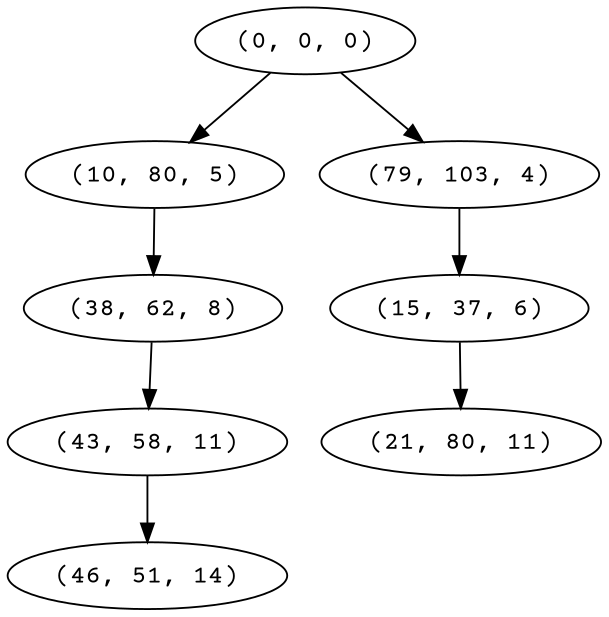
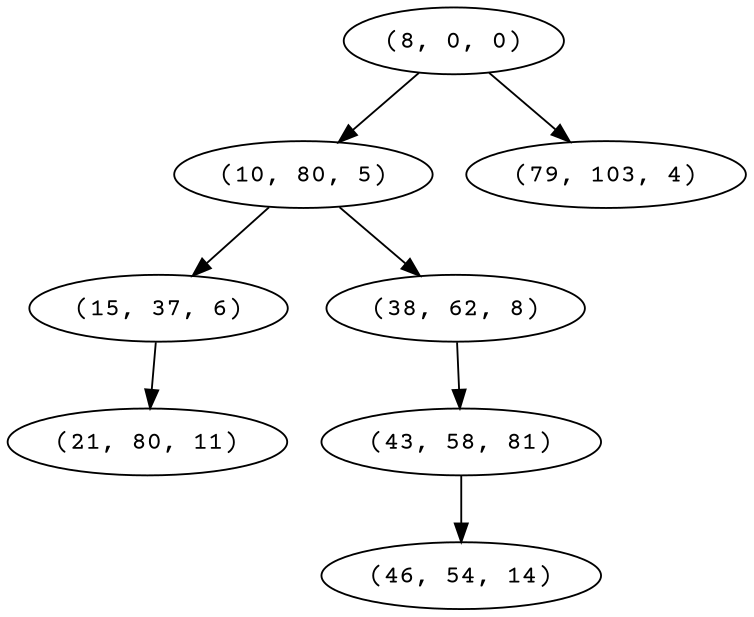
node "(0, 0, 0)": label "(0, 0, 0)" -> "(8, 0, 0)"
edge "(79, 103, 4)" -> "(15, 37, 6)": now "(10, 80, 5)" -> "(15, 37, 6)"
node "(43, 58, 11)": label "(43, 58, 11)" -> "(43, 58, 81)"
node "(46, 51, 14)": label "(46, 51, 14)" -> "(46, 54, 14)"
